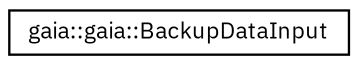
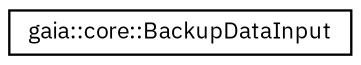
node "gaia::gaia::BackupDataInput": label "gaia::gaia::BackupDataInput" -> "gaia::core::BackupDataInput"
